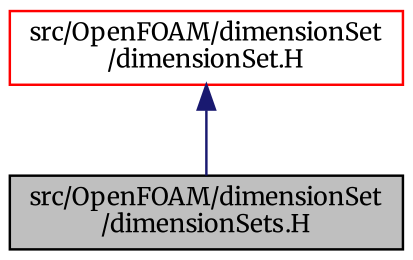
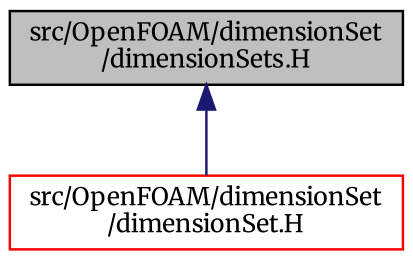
edge "src/OpenFOAM/dimensionSet /dimensionSets.H" -> "src/OpenFOAM/dimensionSet /dimensionSet.H": reversed
